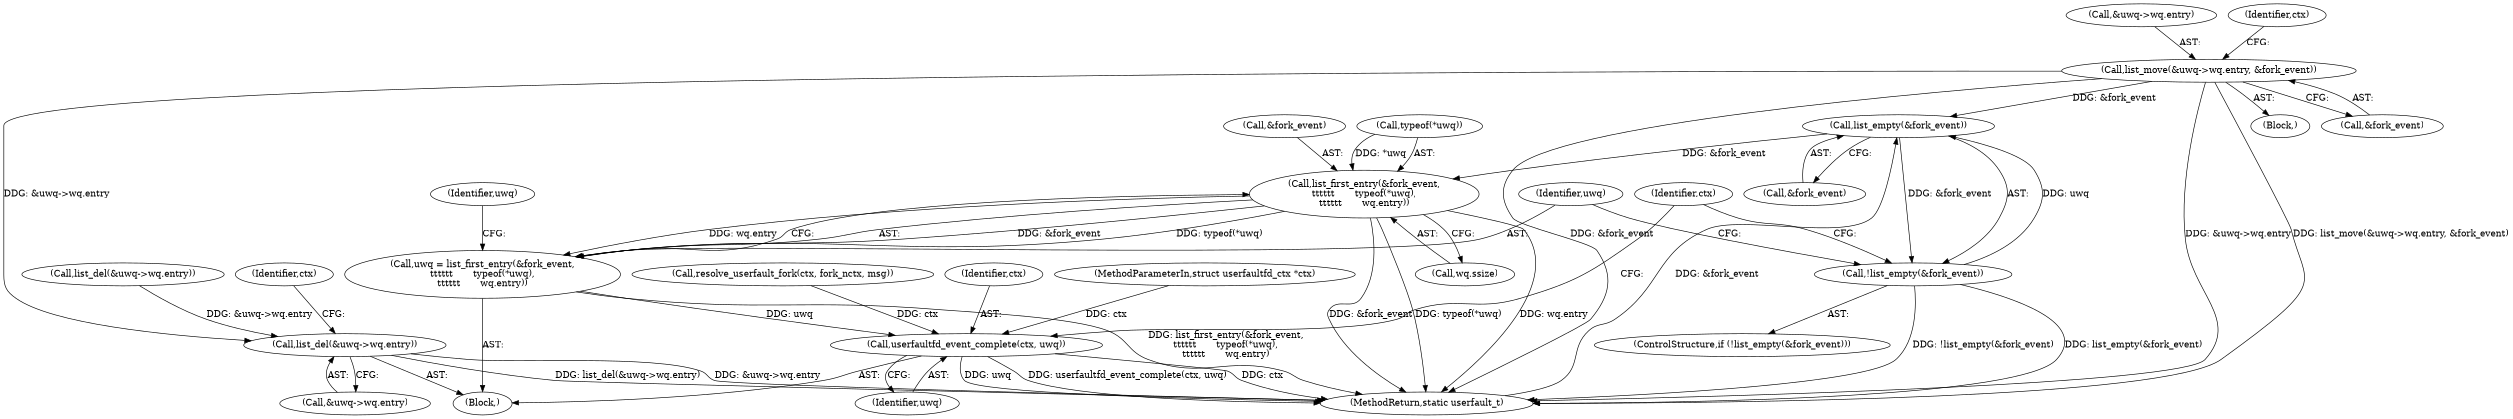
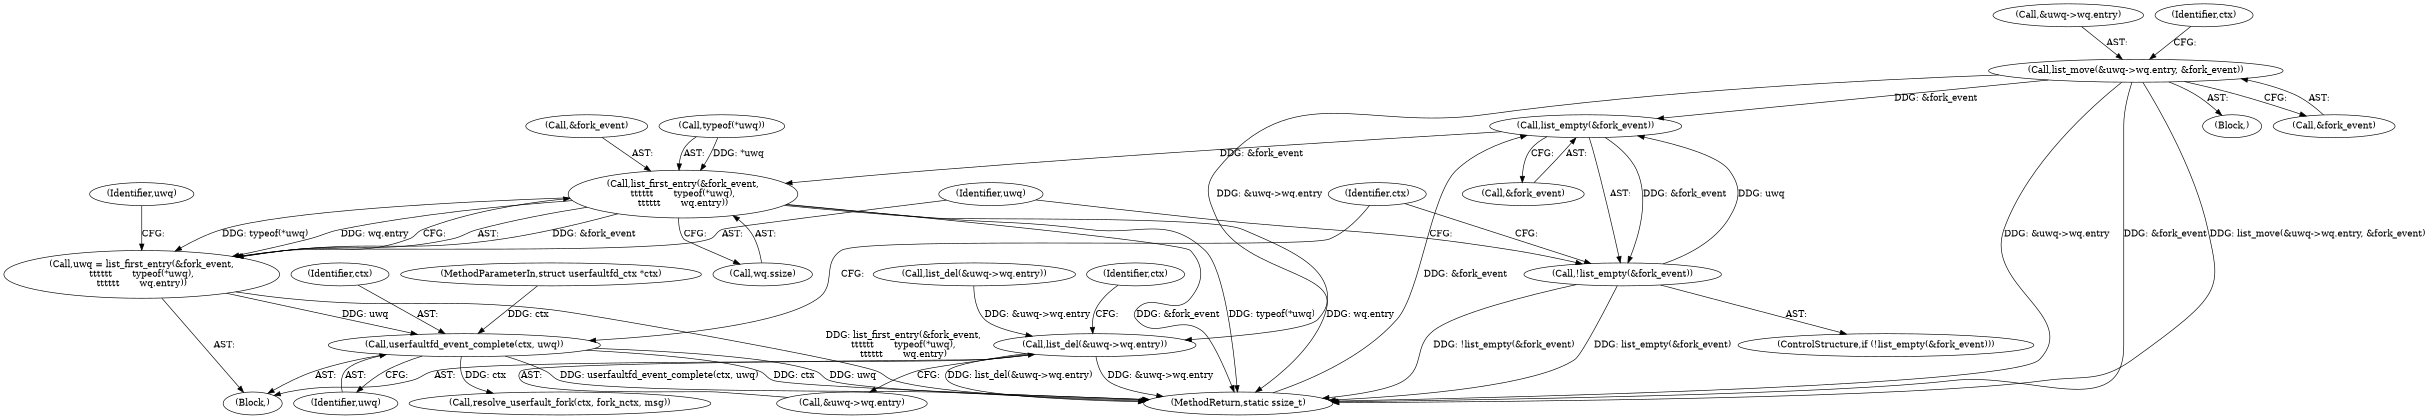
edge "(Call,resolve_userfault_fork(ctx, fork_nctx, msg))" -> "(Call,userfaultfd_event_complete(ctx, uwq))": reversed
node "(MethodReturn,static userfault_t)": label "(MethodReturn,static userfault_t)" -> "(MethodReturn,static ssize_t)"
